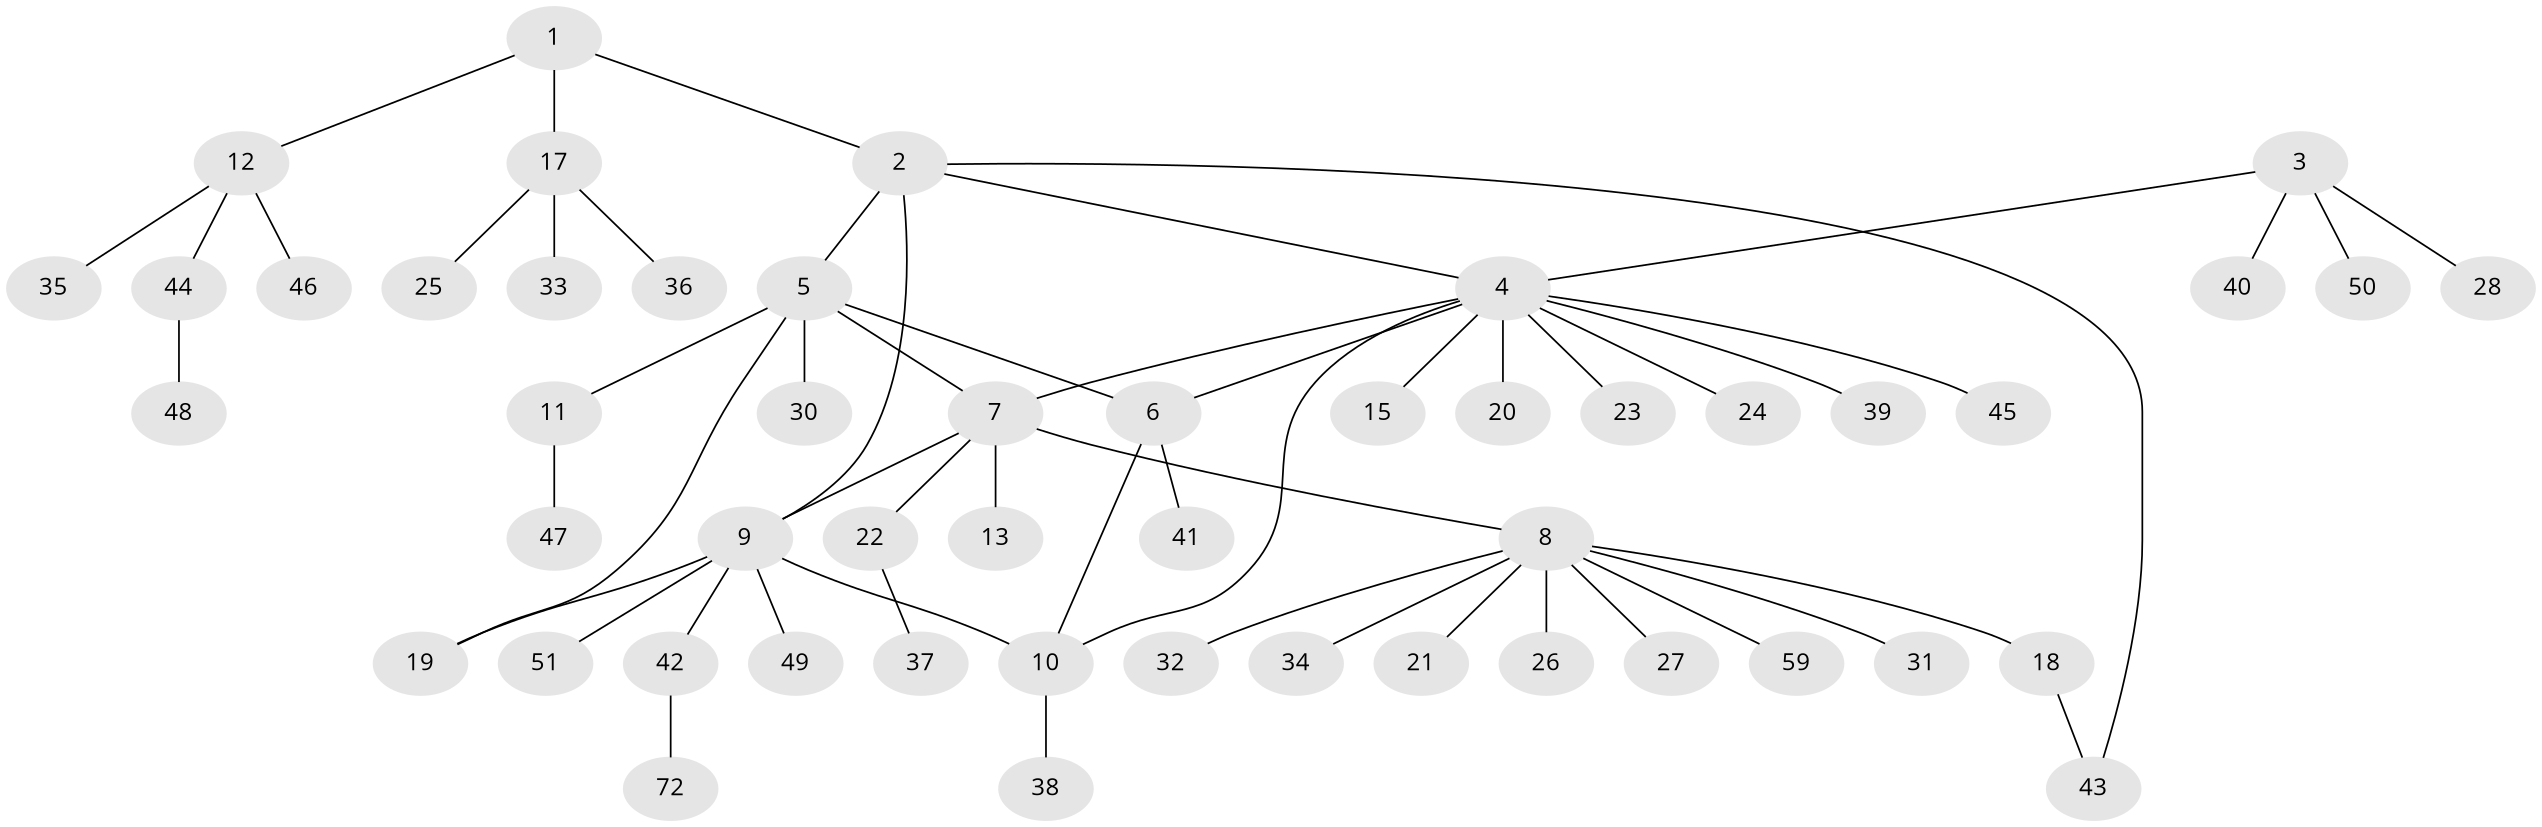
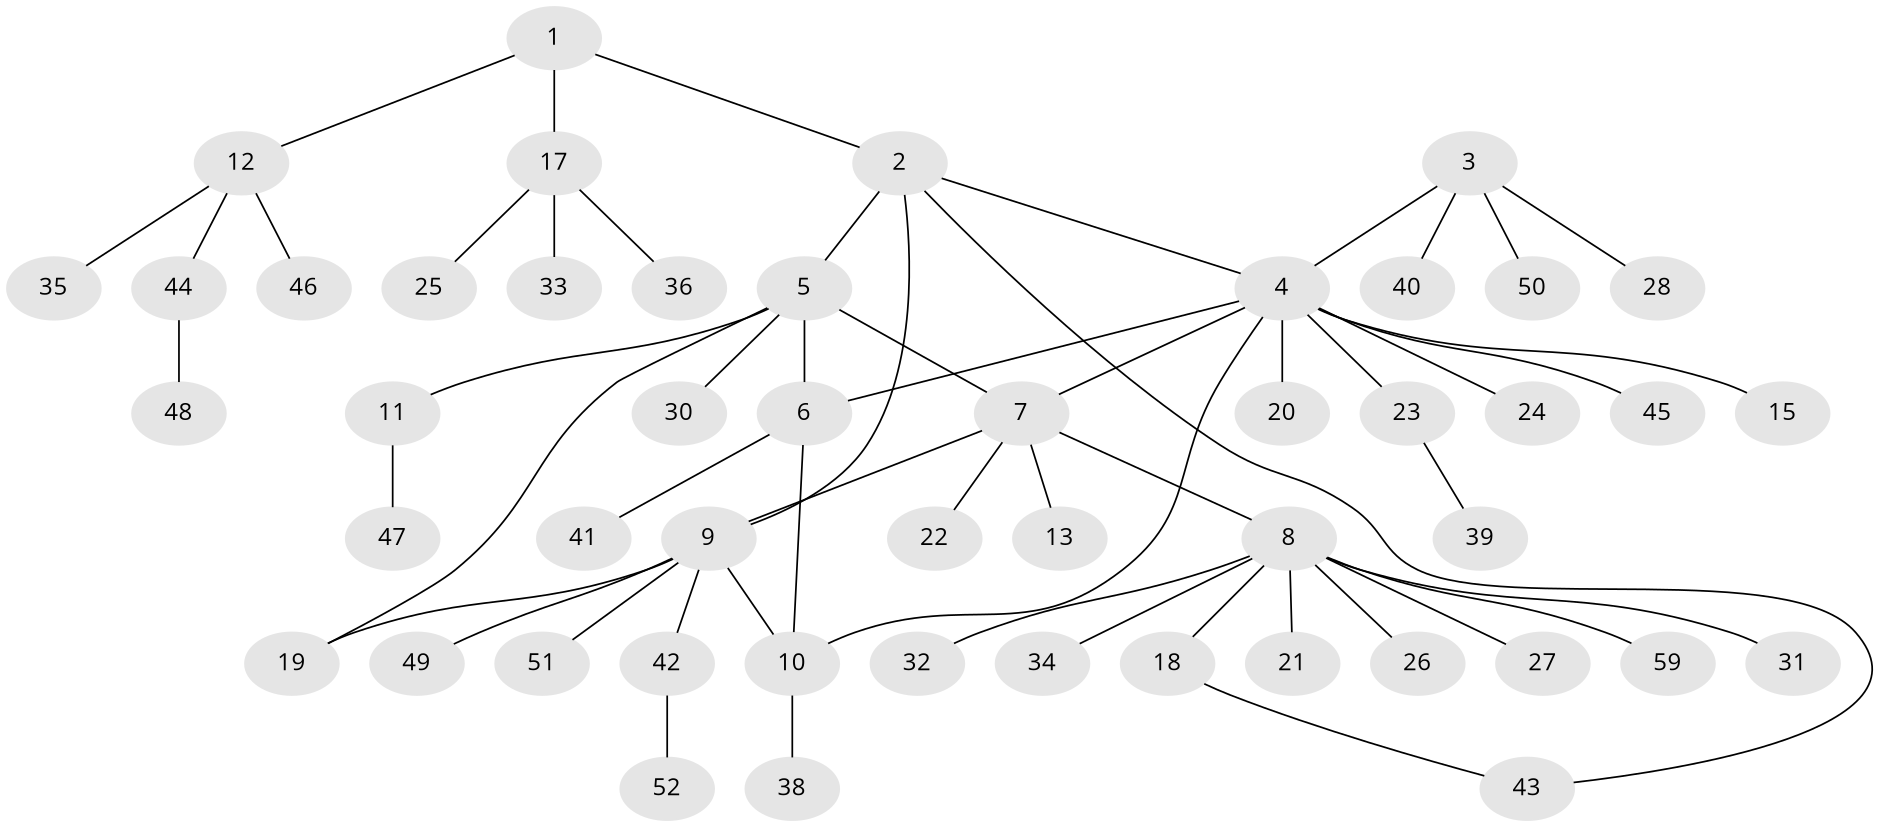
edge "4" -- "39": now "23" -- "39"
node "37": removed
node "72": label "72" -> "52"
